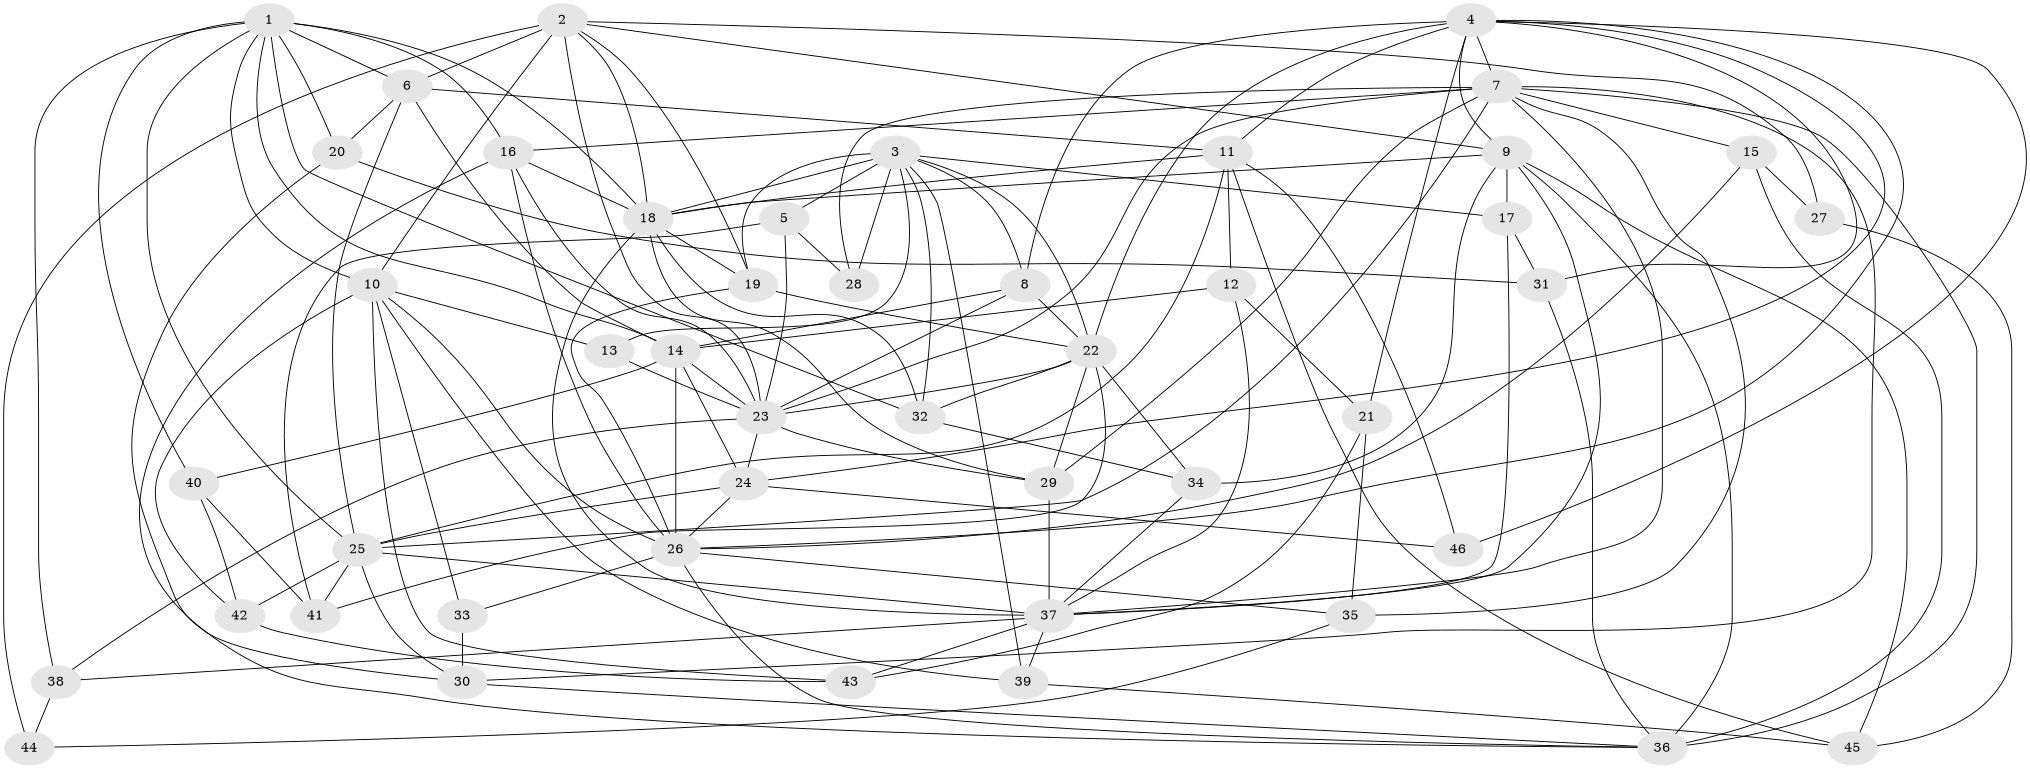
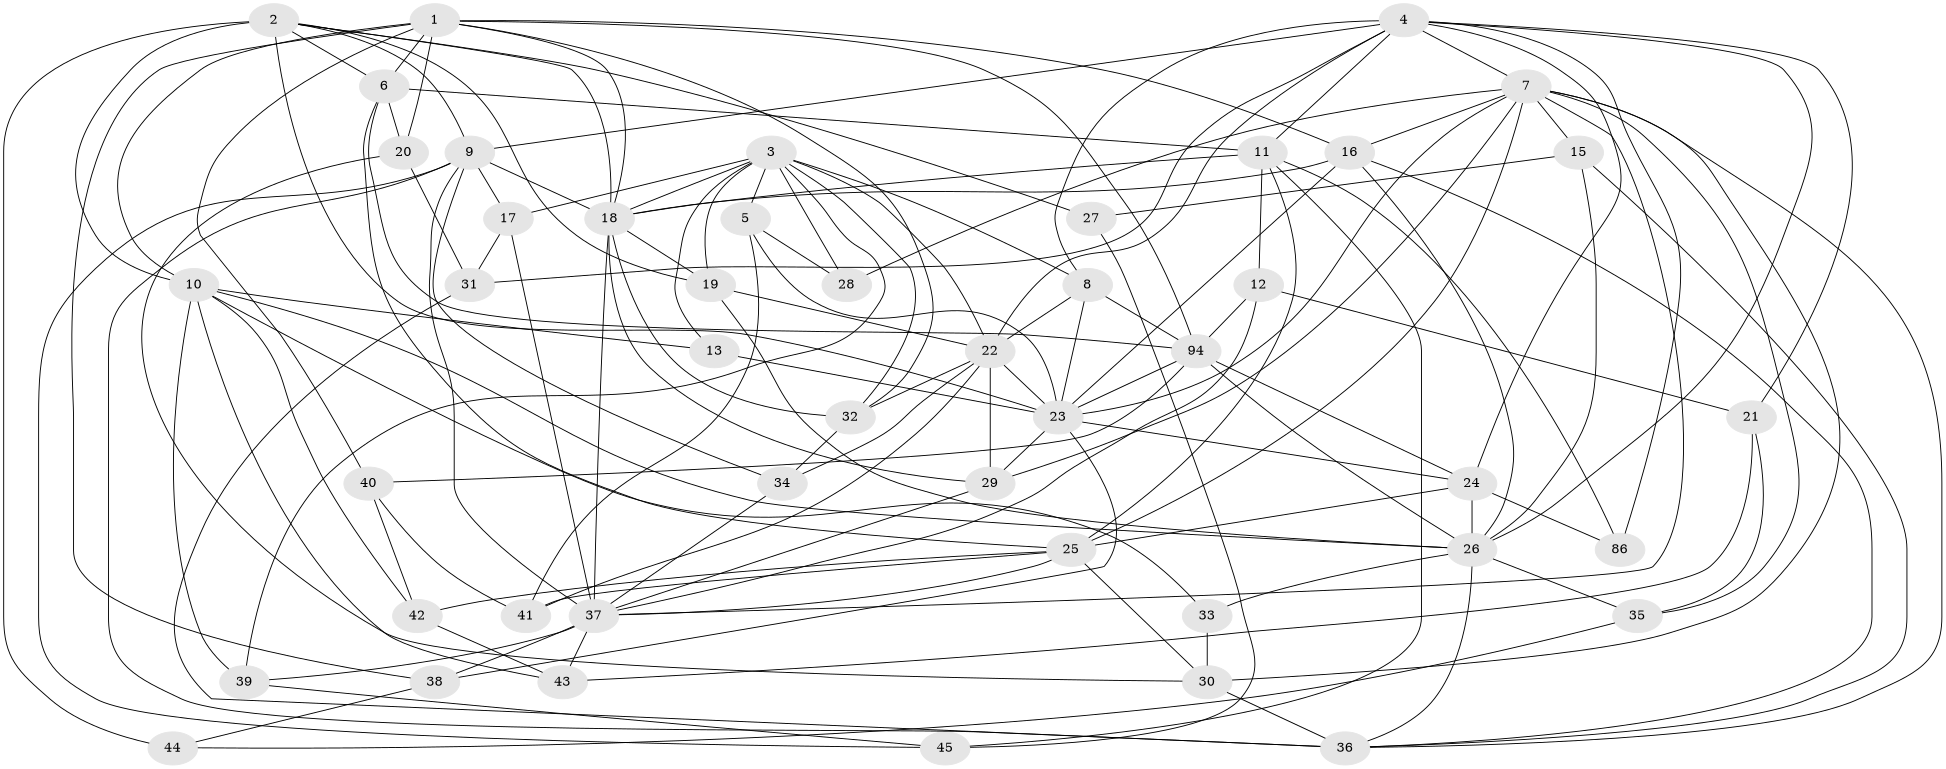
edge "1" -- "25": removed
node "14": label "14" -> "94"
node "46": label "46" -> "86"
